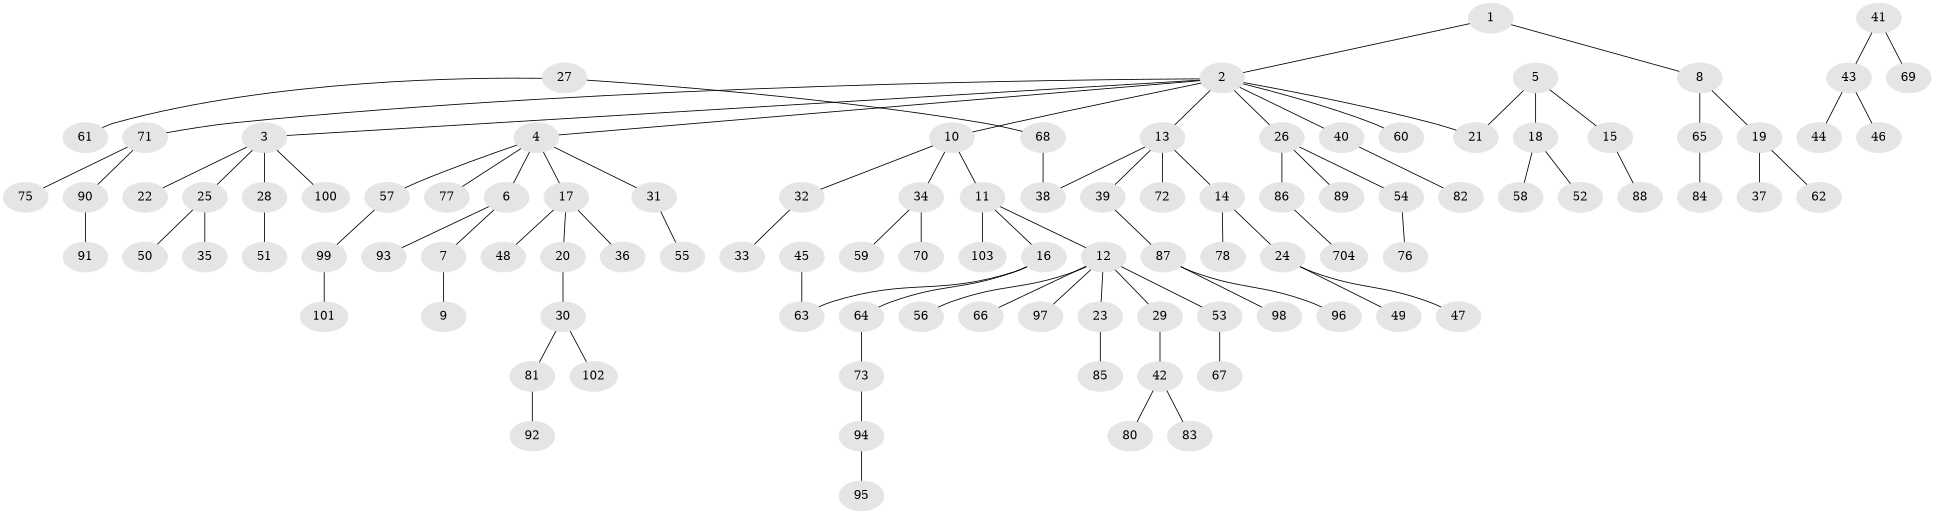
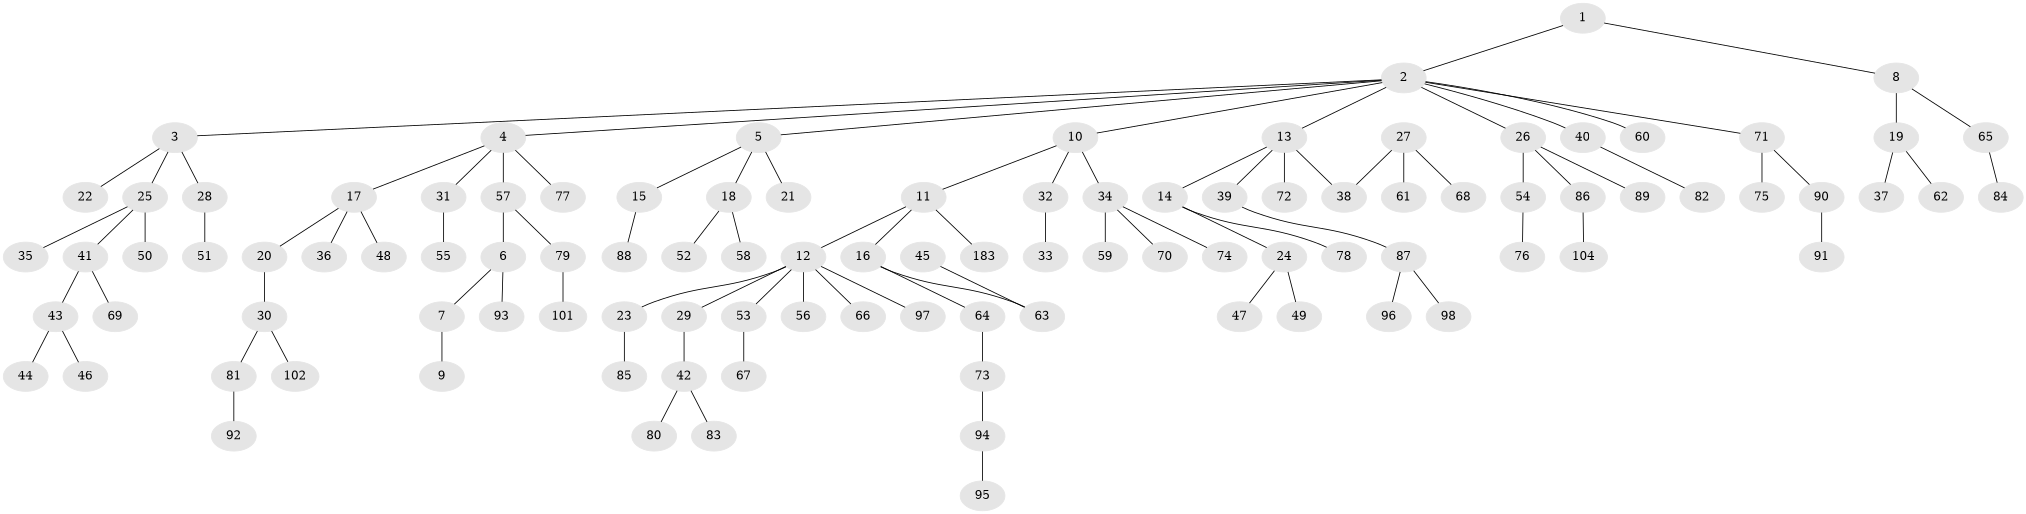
edge "2" -- "21": now "2" -- "5"
edge "4" -- "6": now "57" -- "6"
edge "68" -- "38": now "27" -- "38"
node "100": removed
edge "25" -- "41": added
node "99": label "99" -> "79"
node "103": label "103" -> "183"
node "74": added
node "704": label "704" -> "104"
